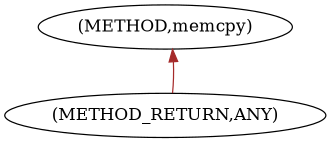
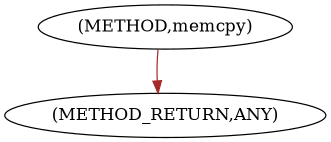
edge "(METHOD_RETURN,ANY)" -> "(METHOD,memcpy)": reversed
